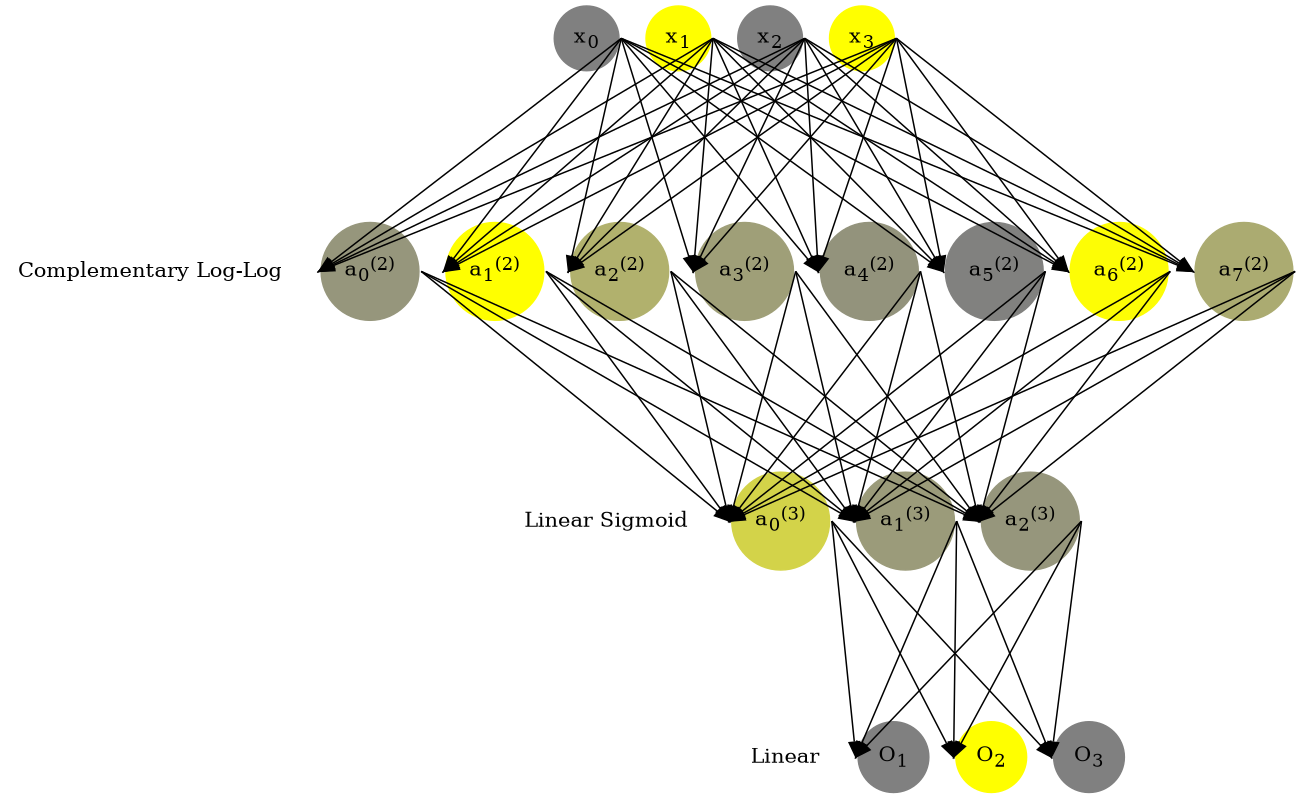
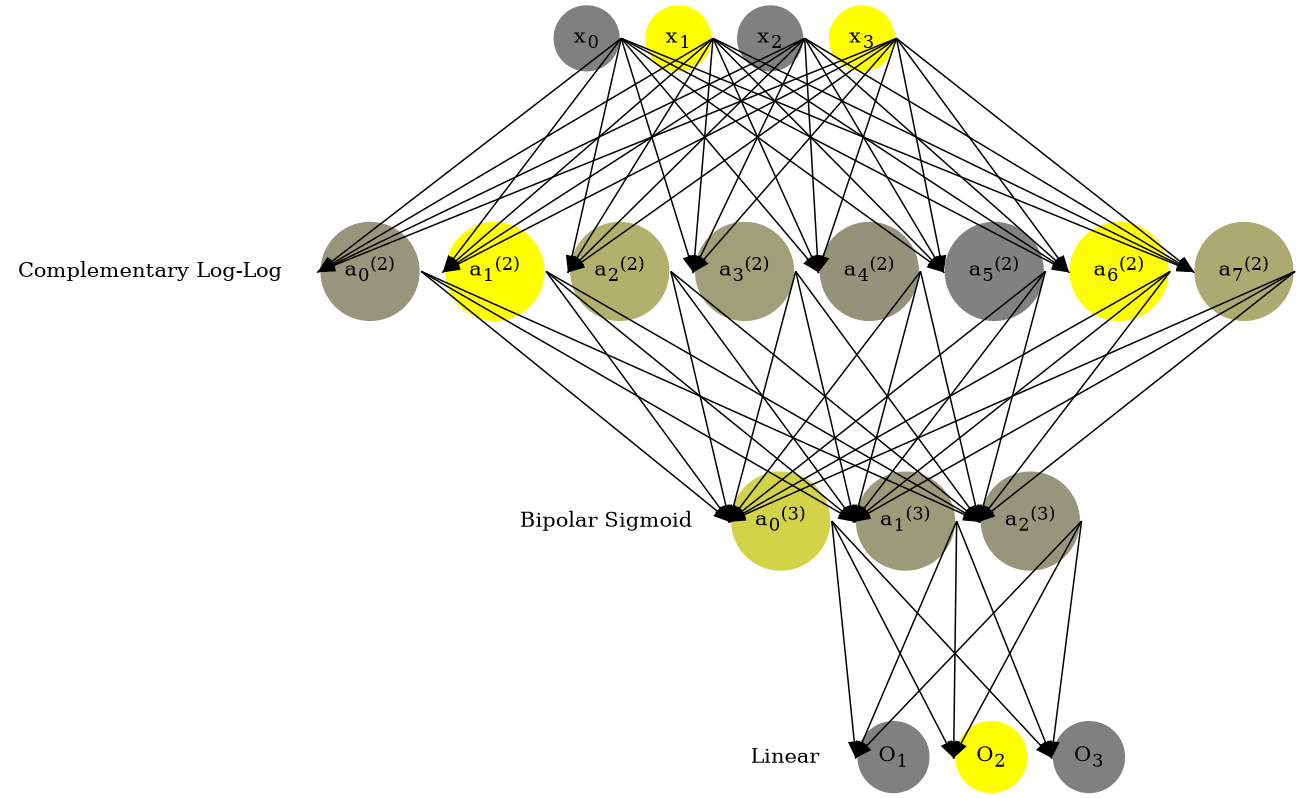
node "Linear Sigmoid": label "Linear Sigmoid" -> "Bipolar Sigmoid"
